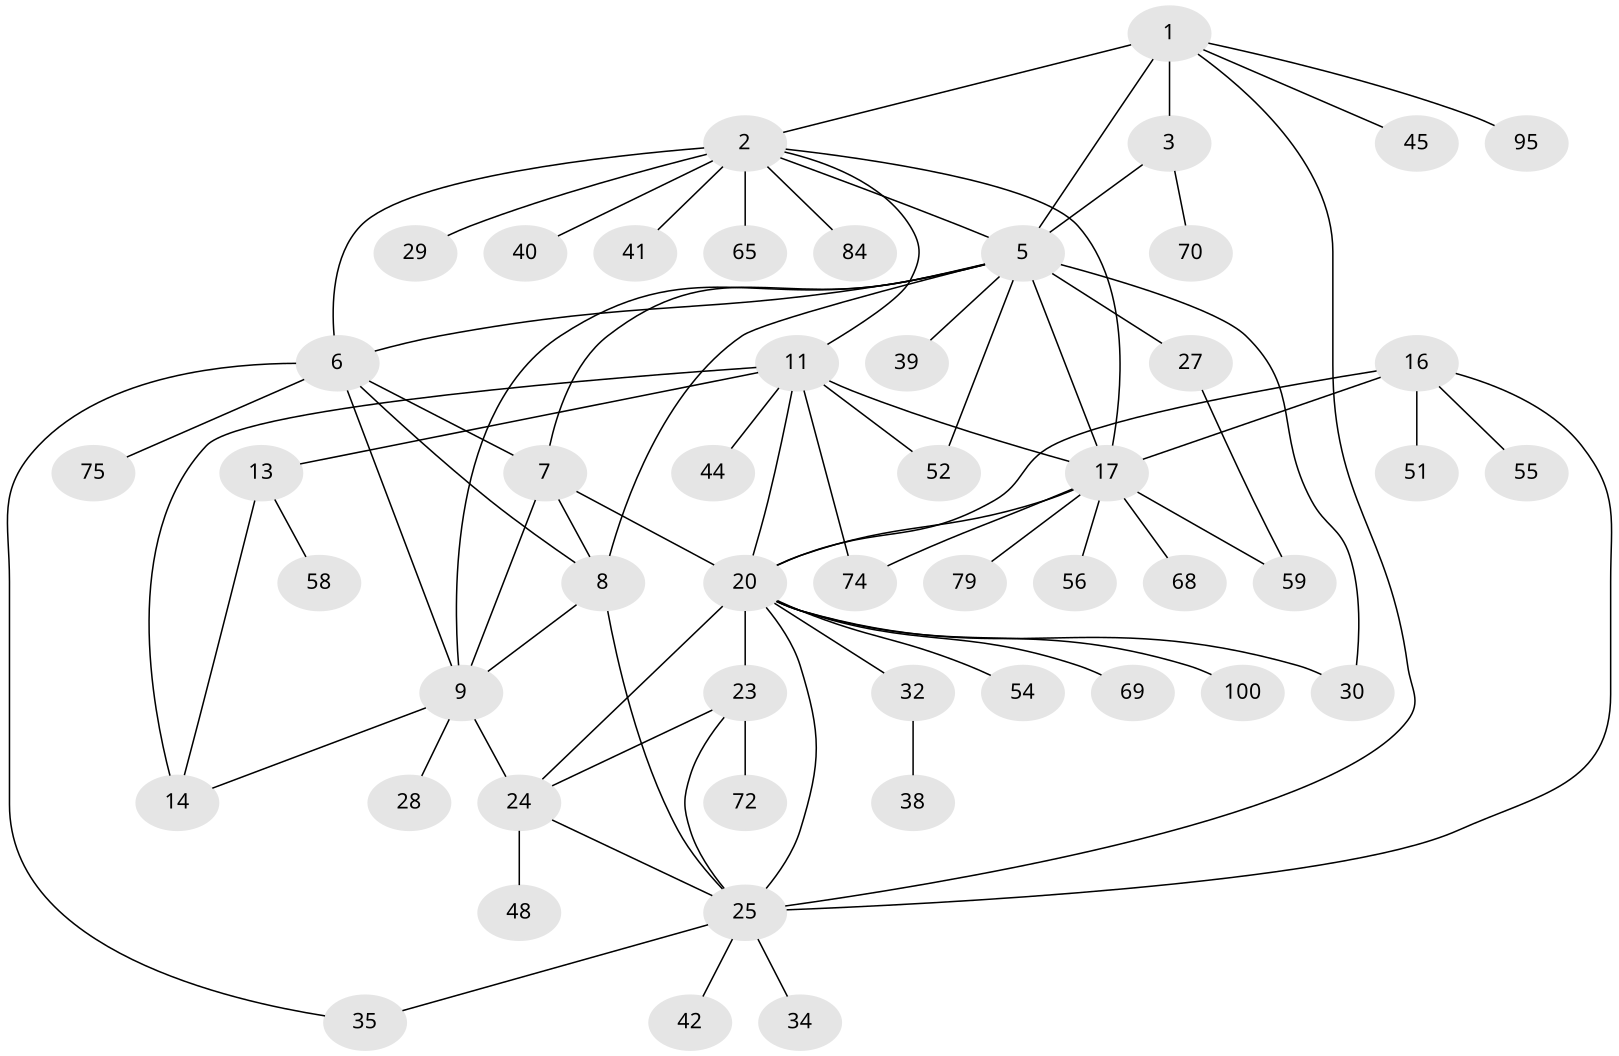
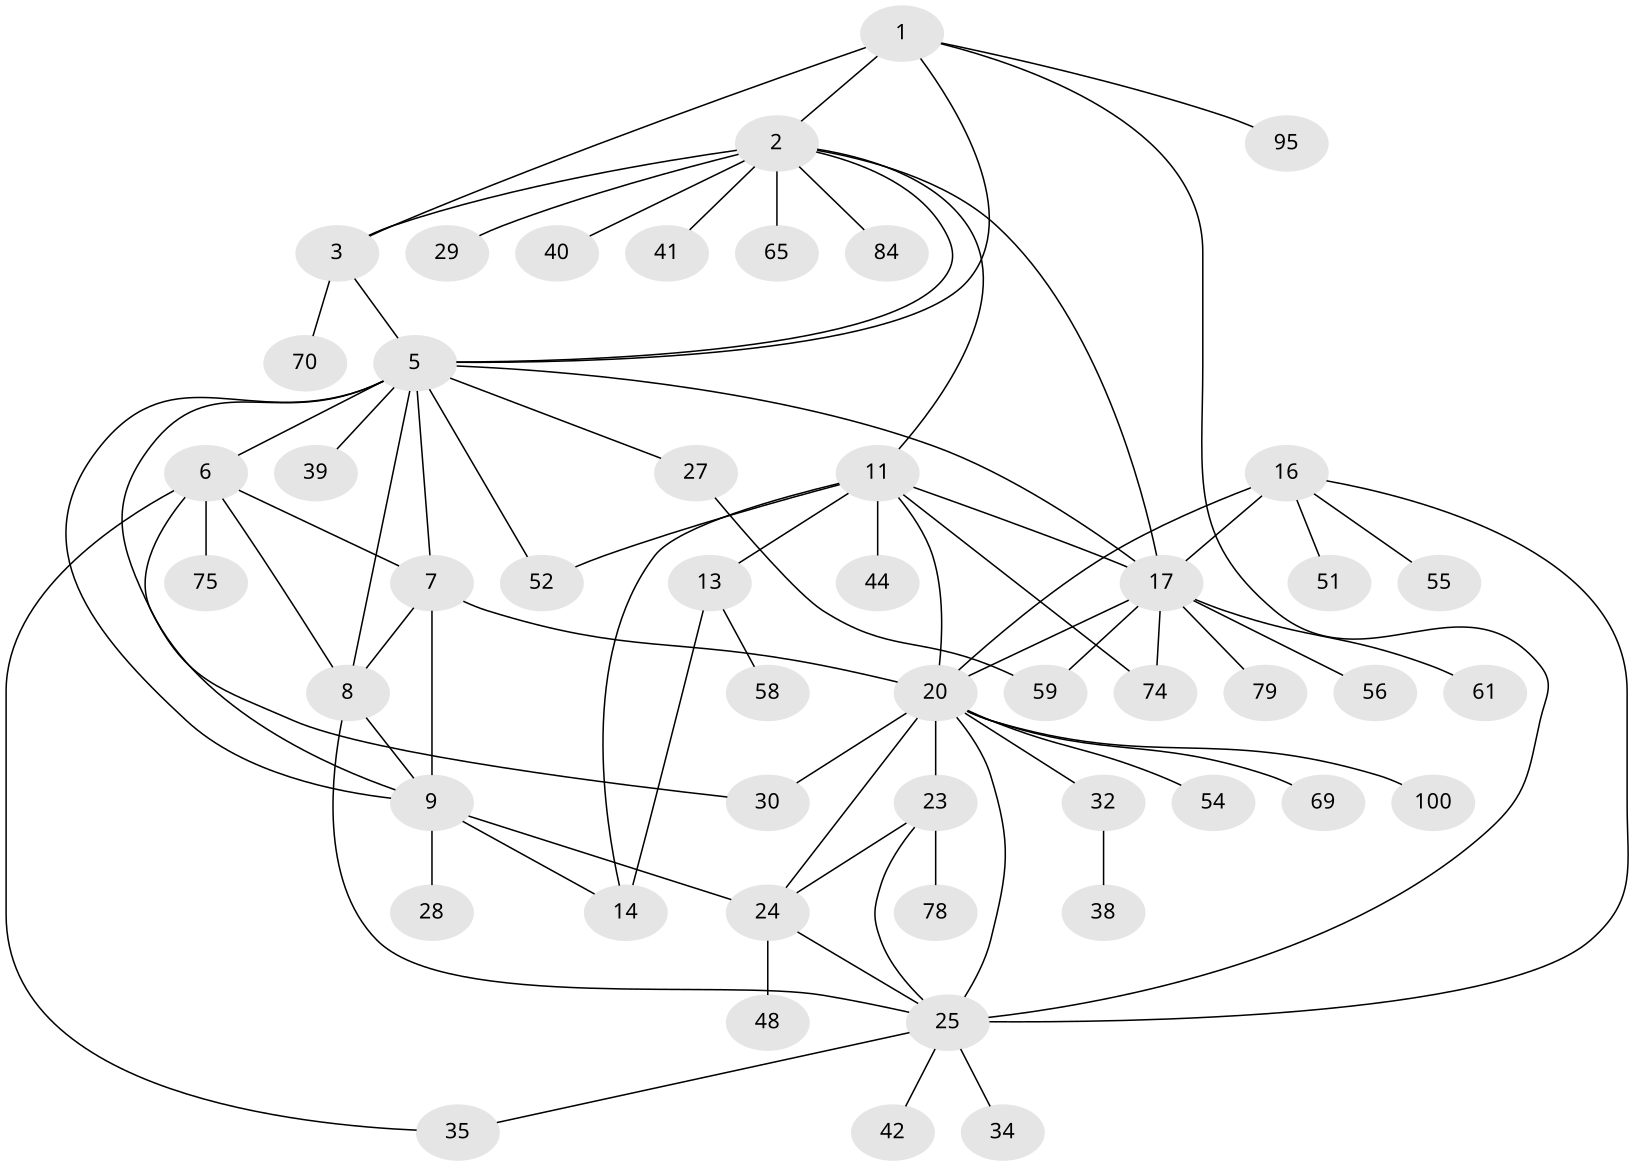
node "45": removed
edge "2" -- "6": now "2" -- "3"
node "68": label "68" -> "61"
node "72": label "72" -> "78"
